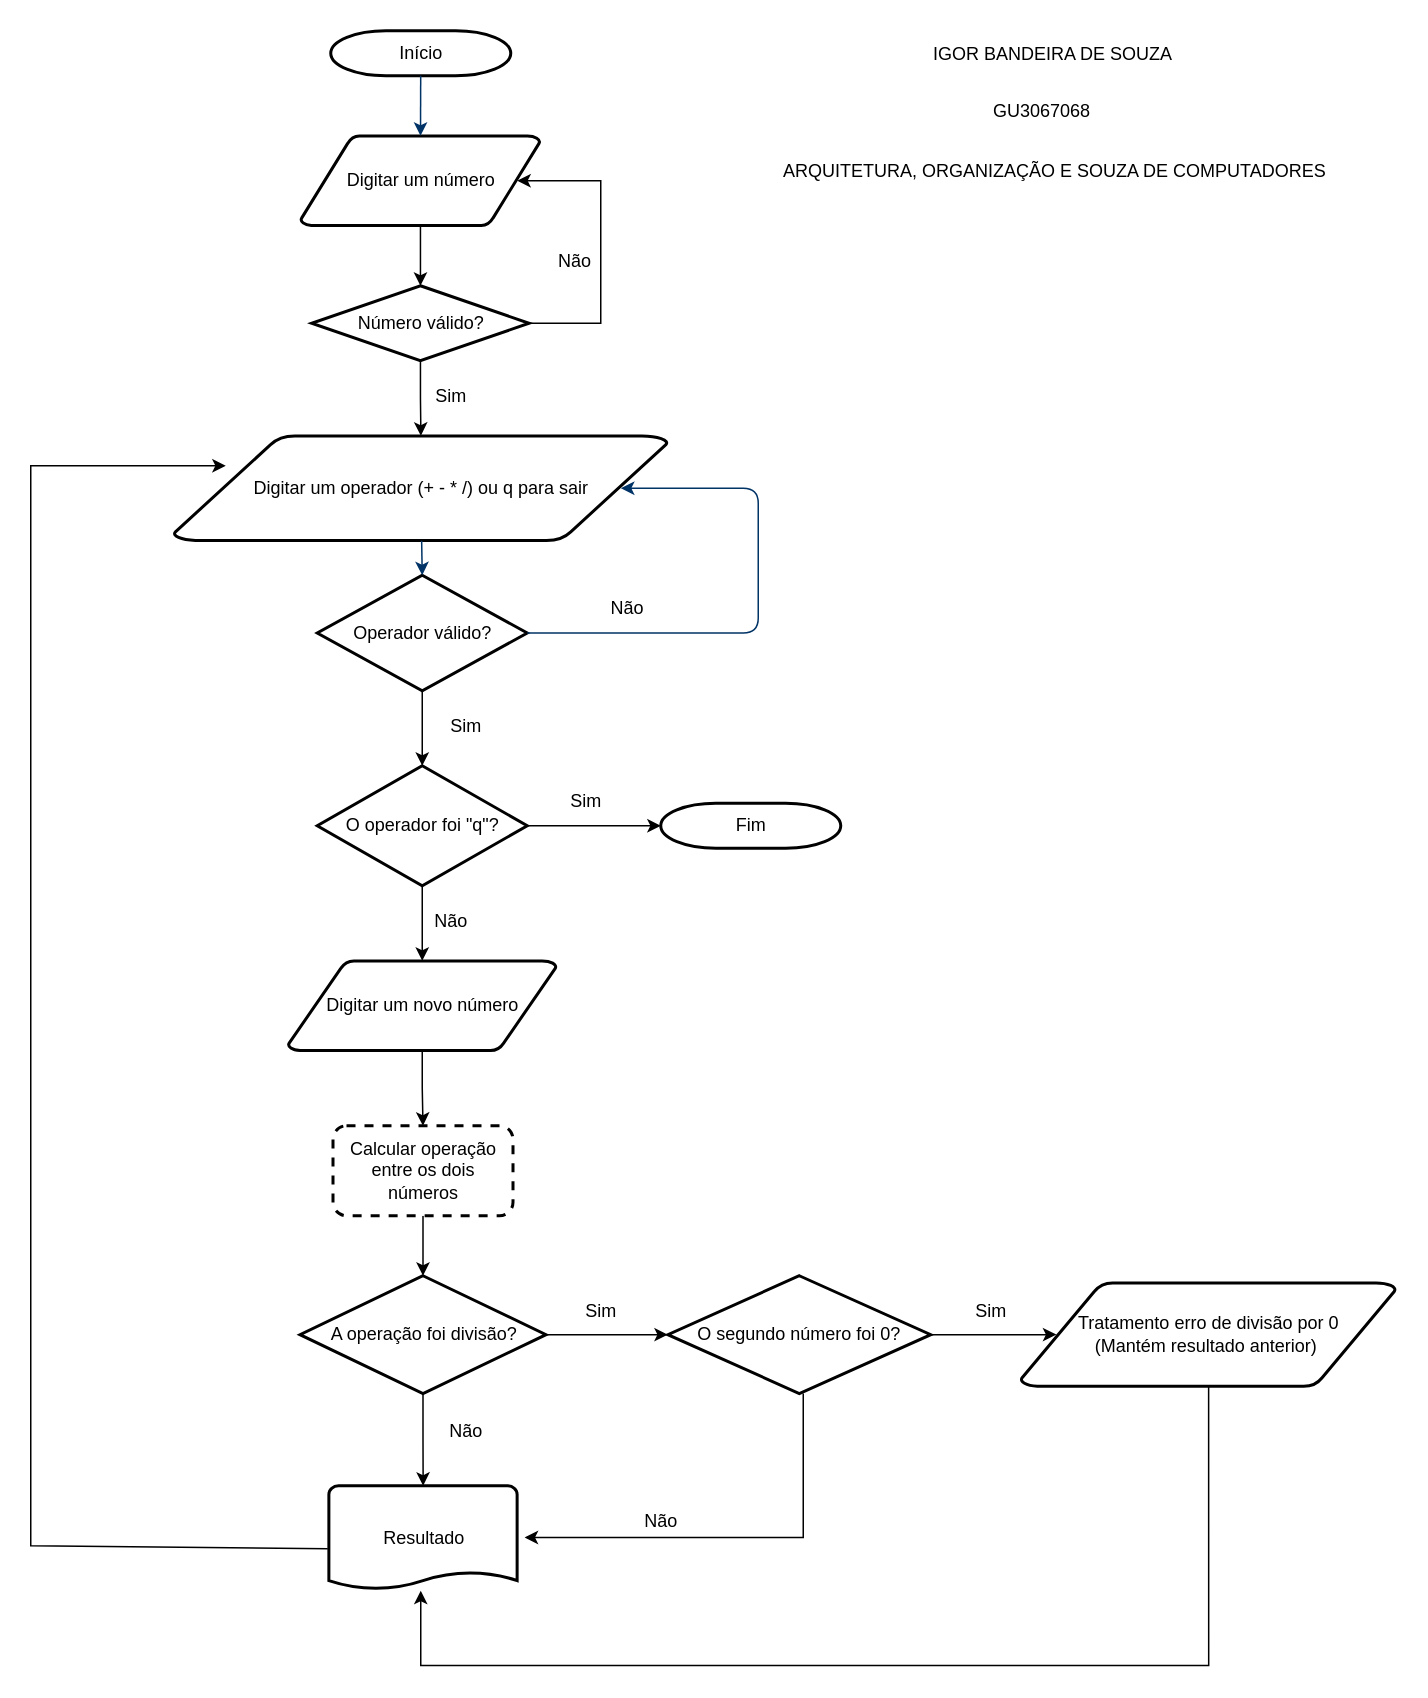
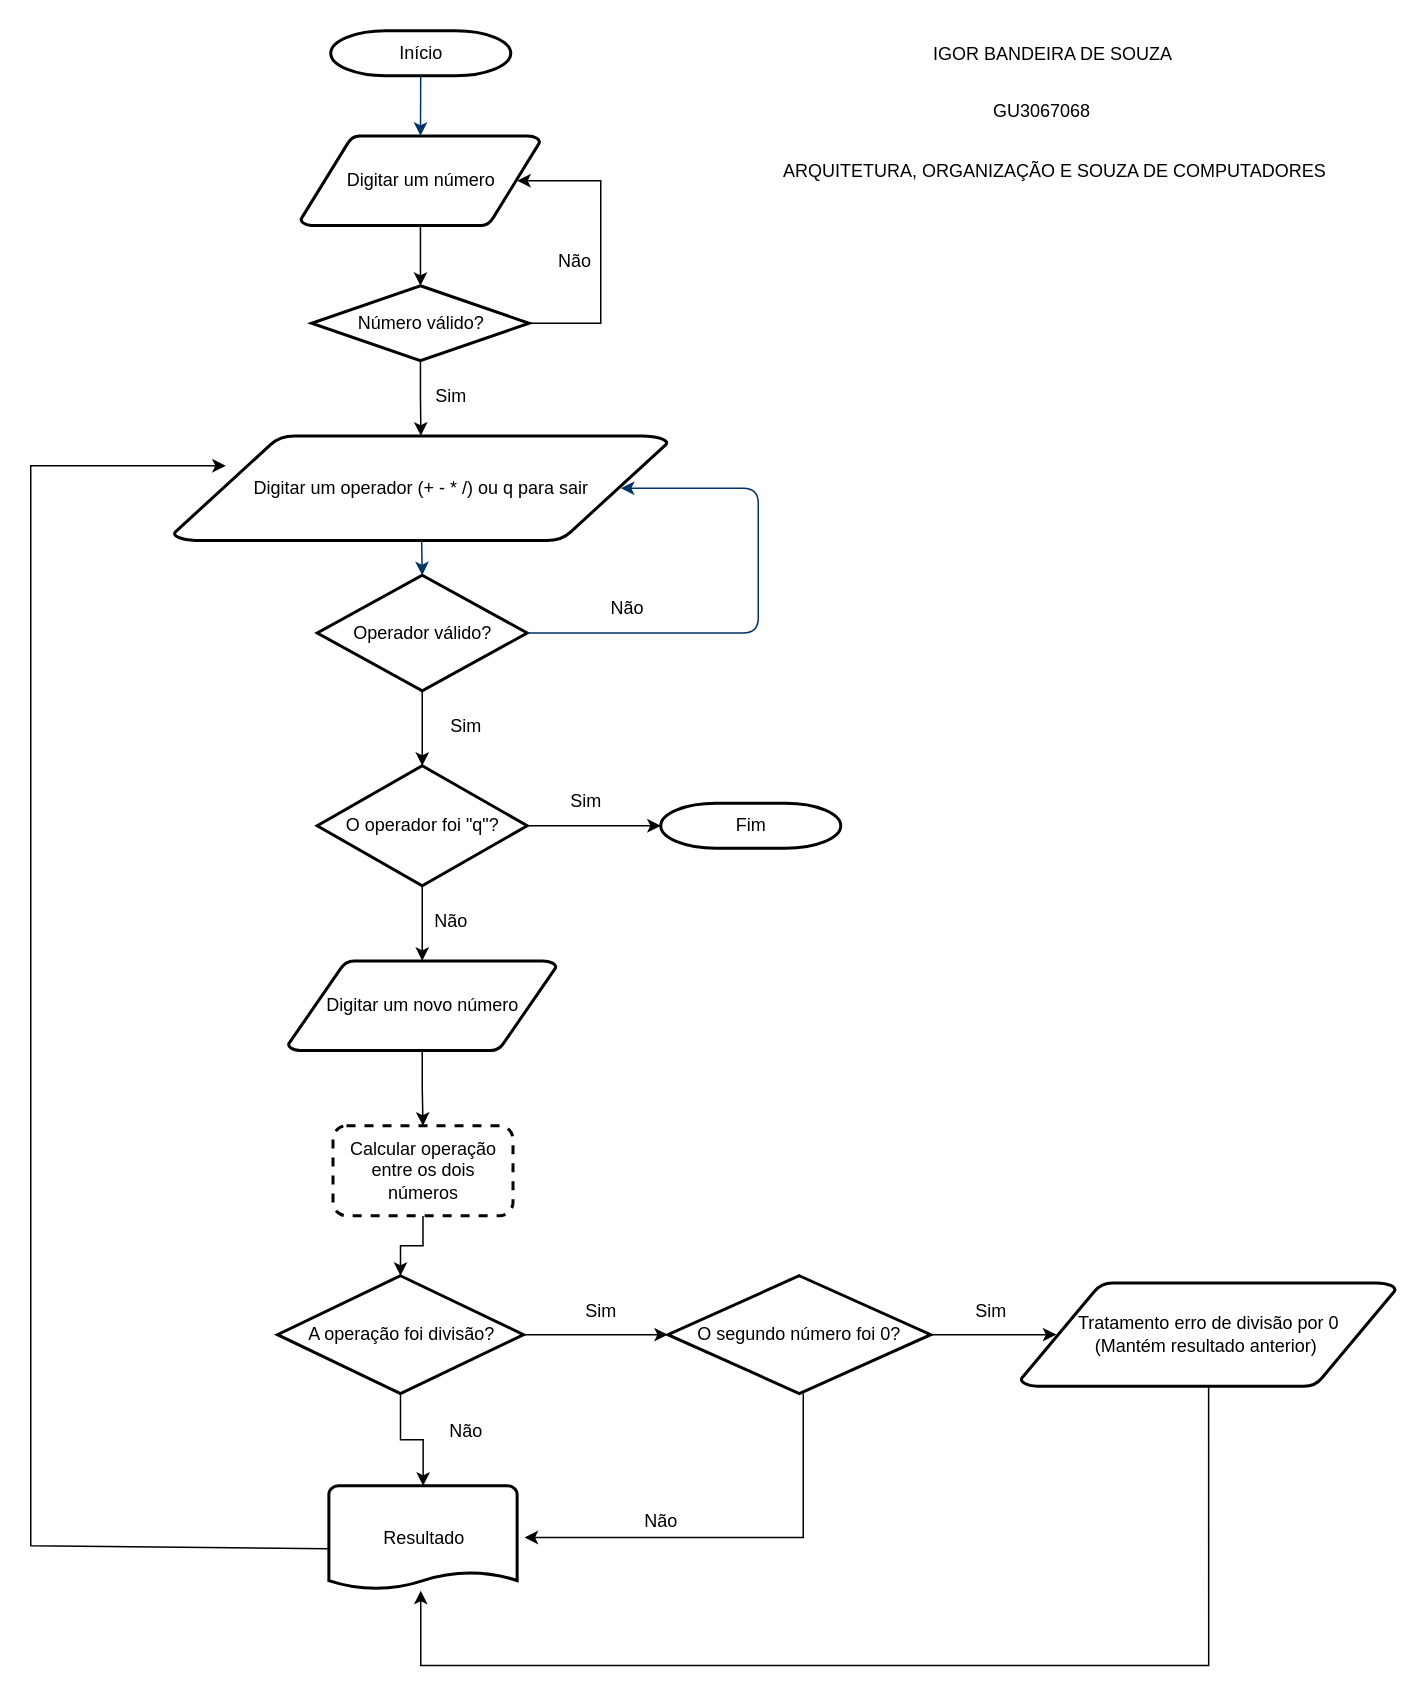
node "A operação foi divisão?": moved (423, 1335) -> (401, 1335)
